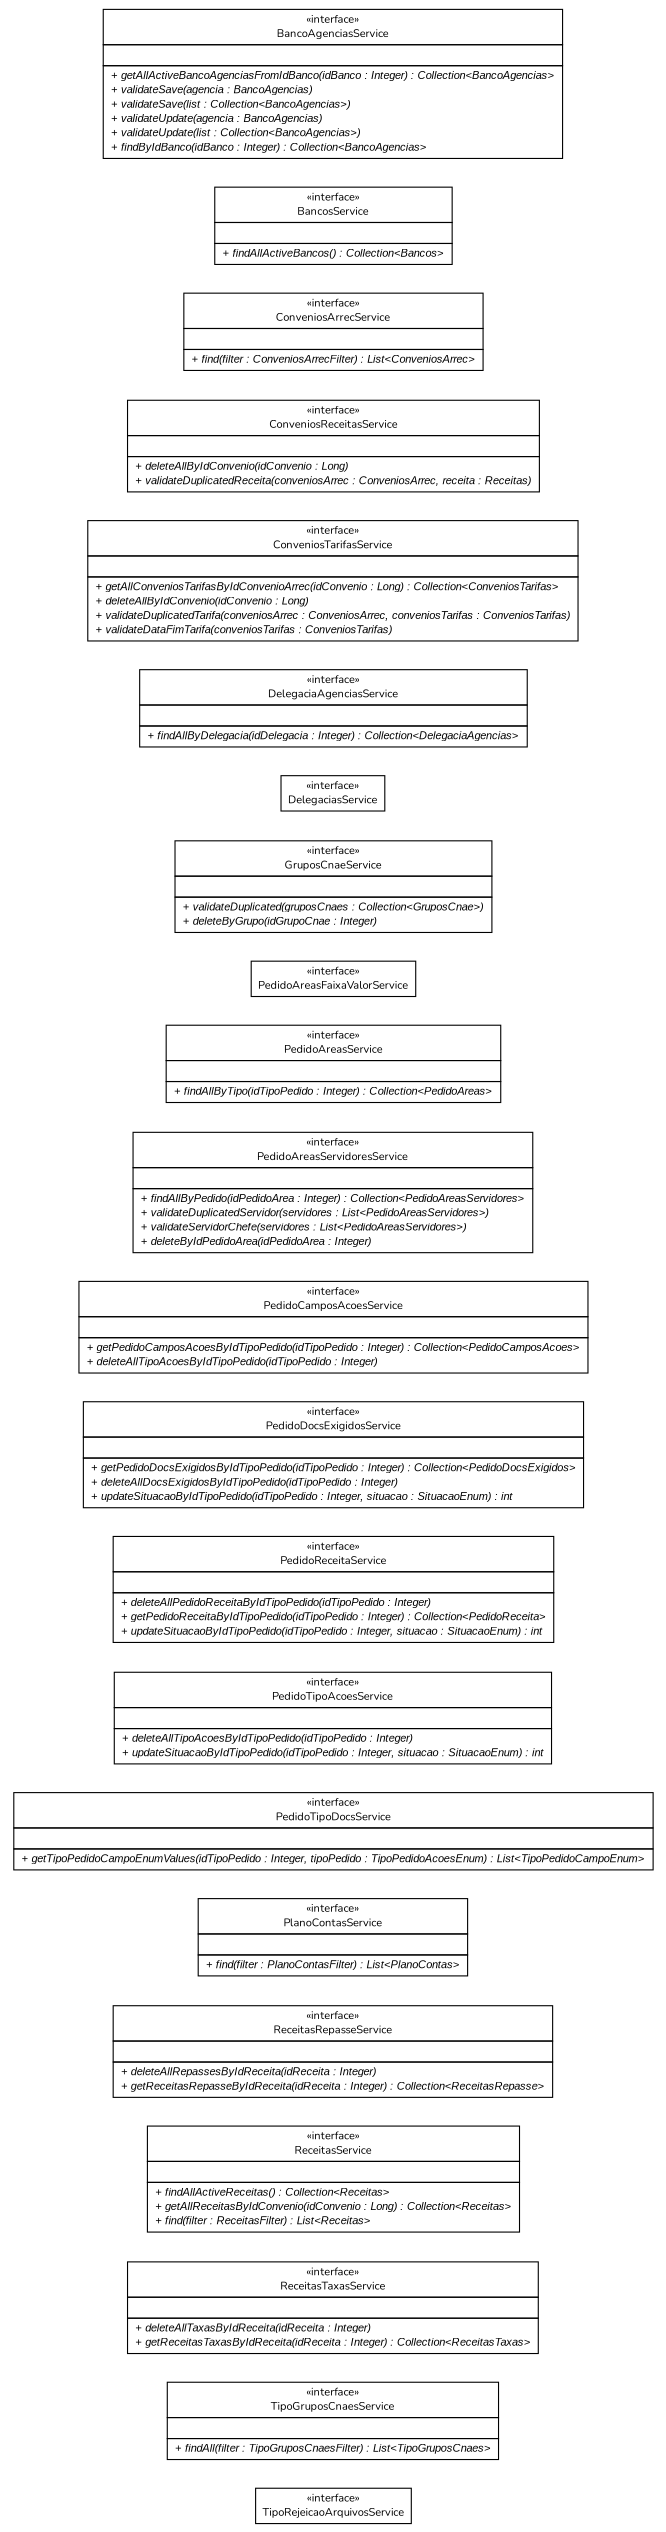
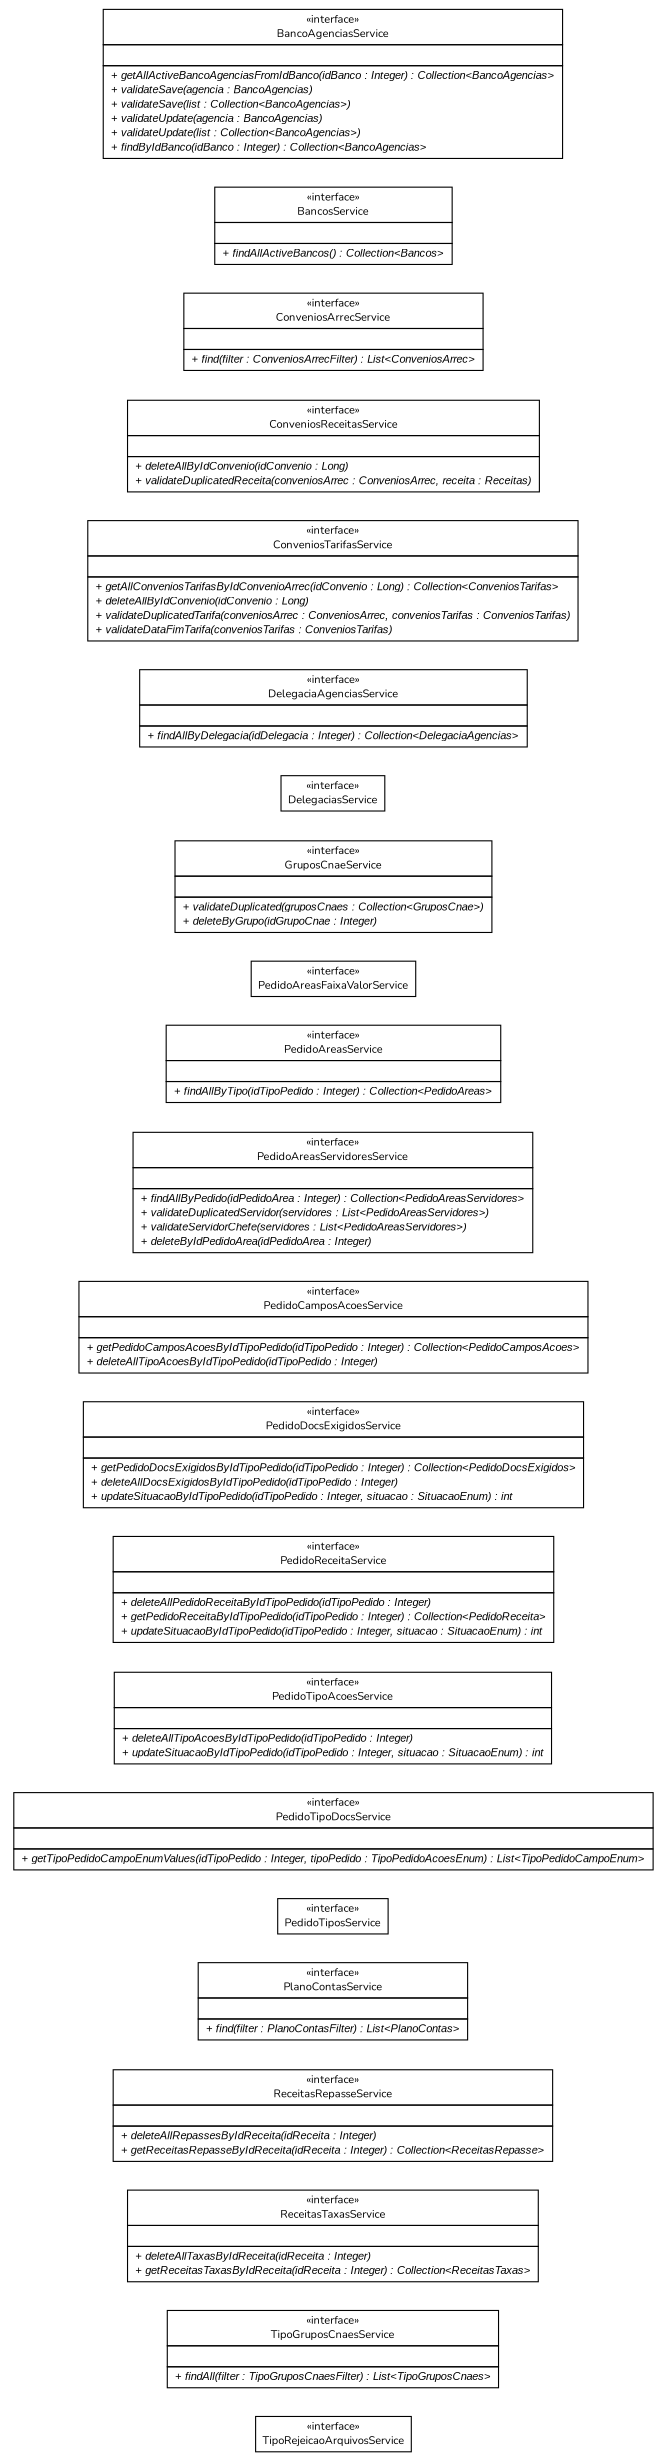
node "PedidoTiposService": added
node "ReceitasService": removed
